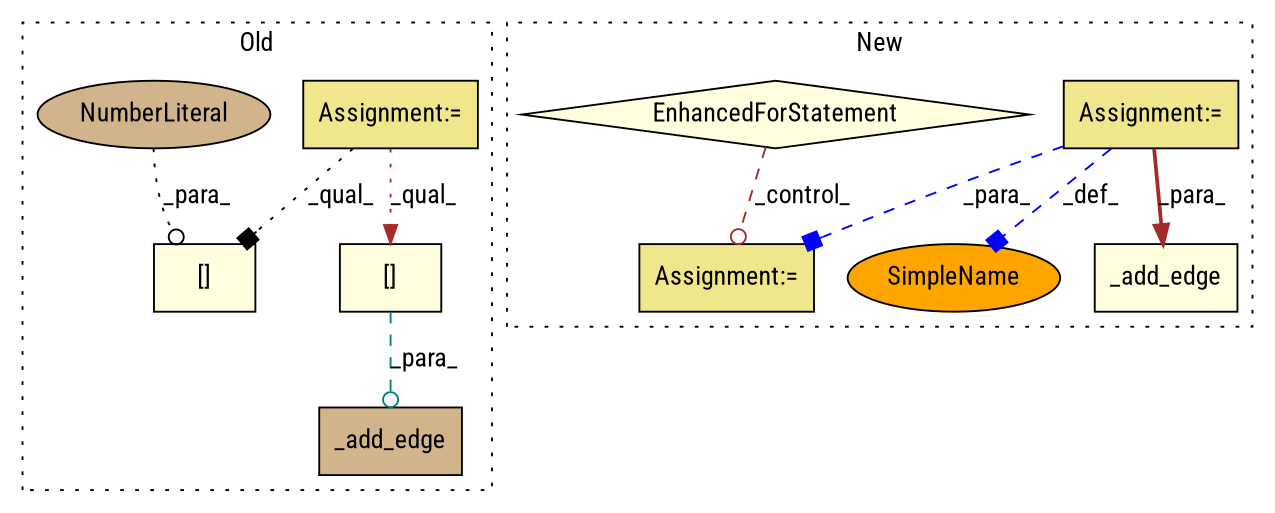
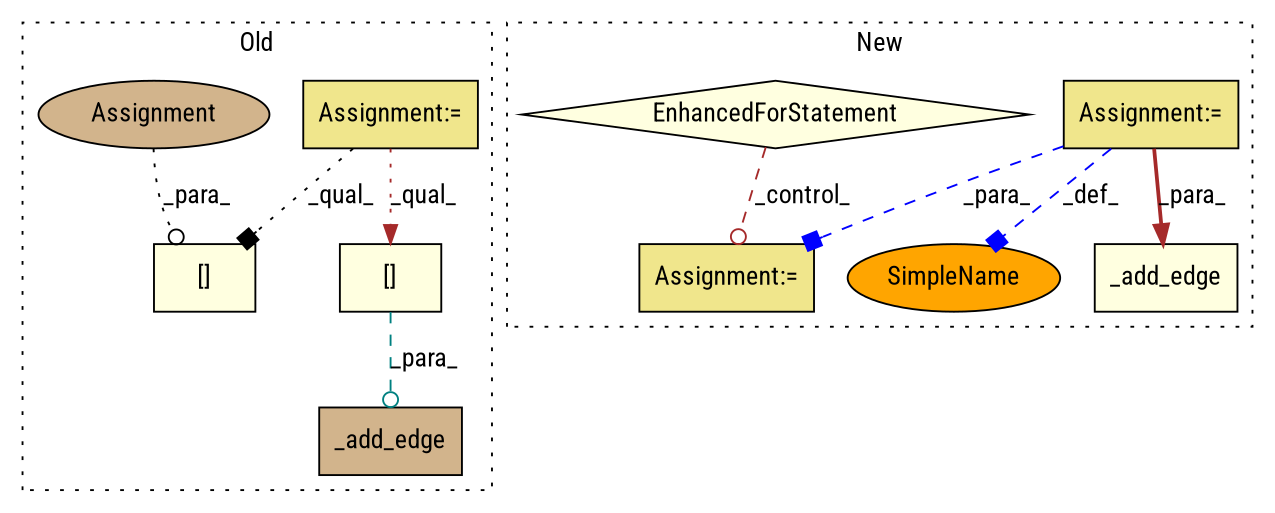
node "NumberLiteral": label "NumberLiteral" -> "Assignment"
